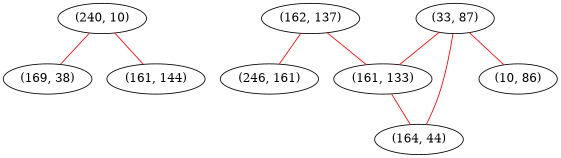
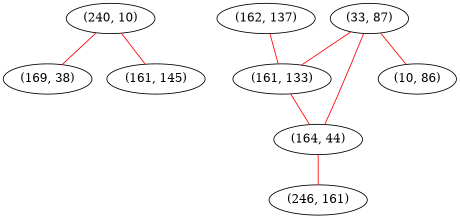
edge "(162, 137)" -- "(246, 161)": now "(164, 44)" -- "(246, 161)"
node "(161, 144)": label "(161, 144)" -> "(161, 145)"
